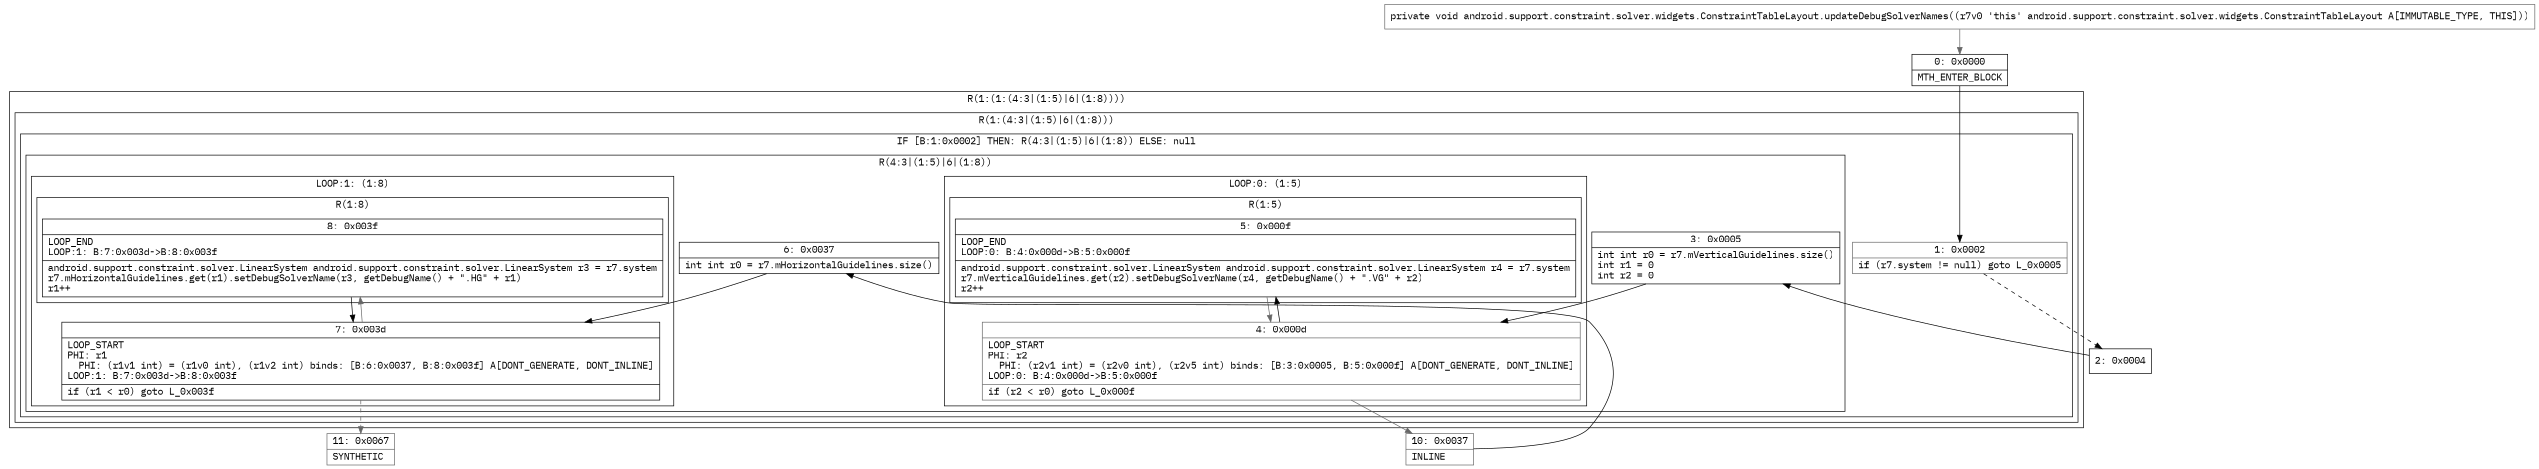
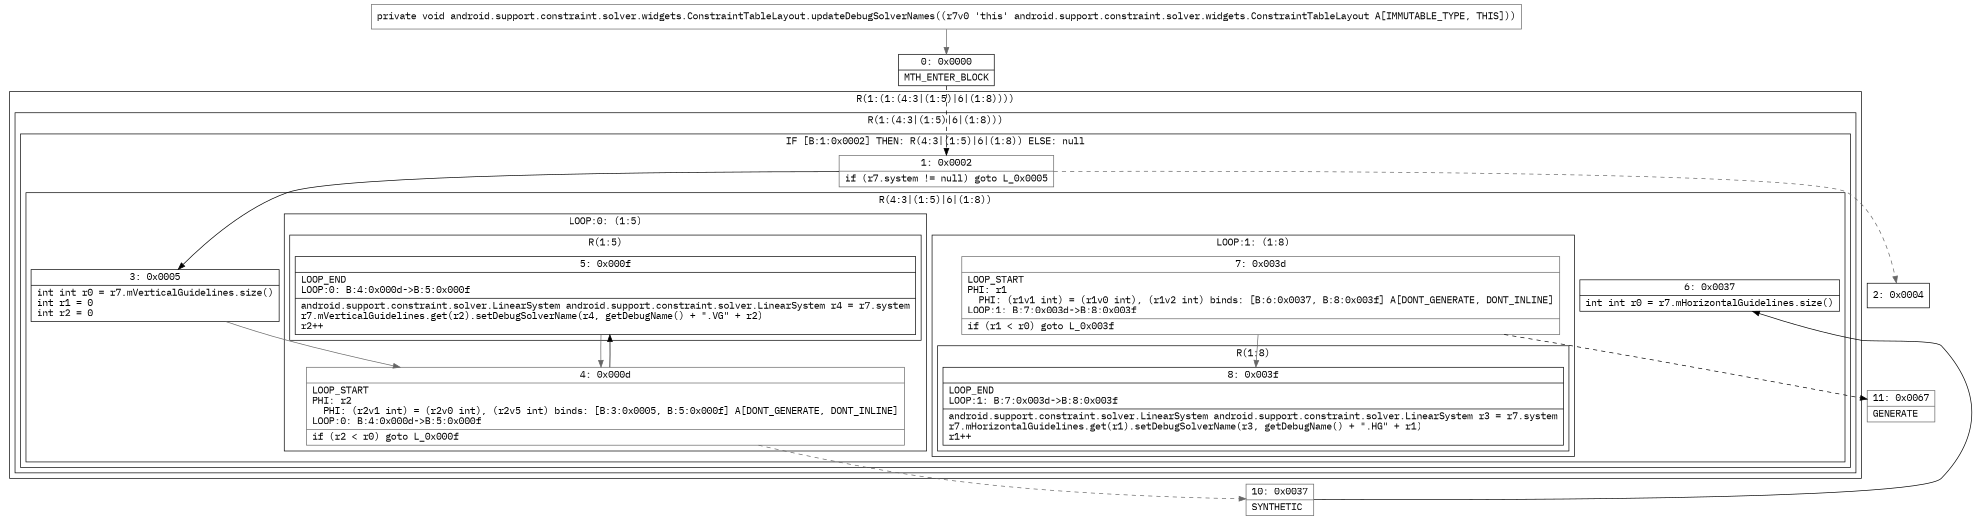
edge "0: 0x0000" -> "1: 0x0002": style solid -> dashed
edge "6: 0x0037" -> "7: 0x003d": removed
edge "8: 0x003f" -> "7: 0x003d": removed
edge "3: 0x0005" -> "4: 0x000d": color black -> gray40
edge "1: 0x0002" -> "2: 0x0004": color black -> gray40
edge "2: 0x0004" -> "3: 0x0005": now "1: 0x0002" -> "3: 0x0005"
node "7: 0x003d": color black -> gray40
edge "7: 0x003d" -> "11: 0x0067": color gray40 -> black
edge "4: 0x000d" -> "10: 0x0037": style solid -> dashed
node "11: 0x0067": text "SYNTHETIC" -> "GENERATE"
node "10: 0x0037": text "INLINE" -> "SYNTHETIC"
